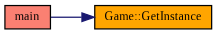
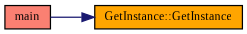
node "Game::GetInstance": label "Game::GetInstance" -> "GetInstance::GetInstance"
